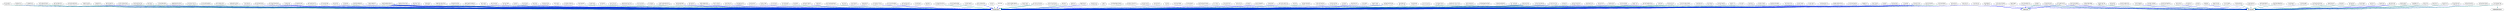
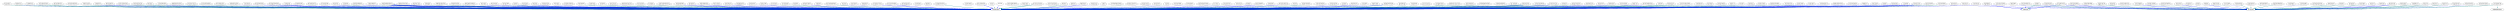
node "Nurjana79384884": removed
